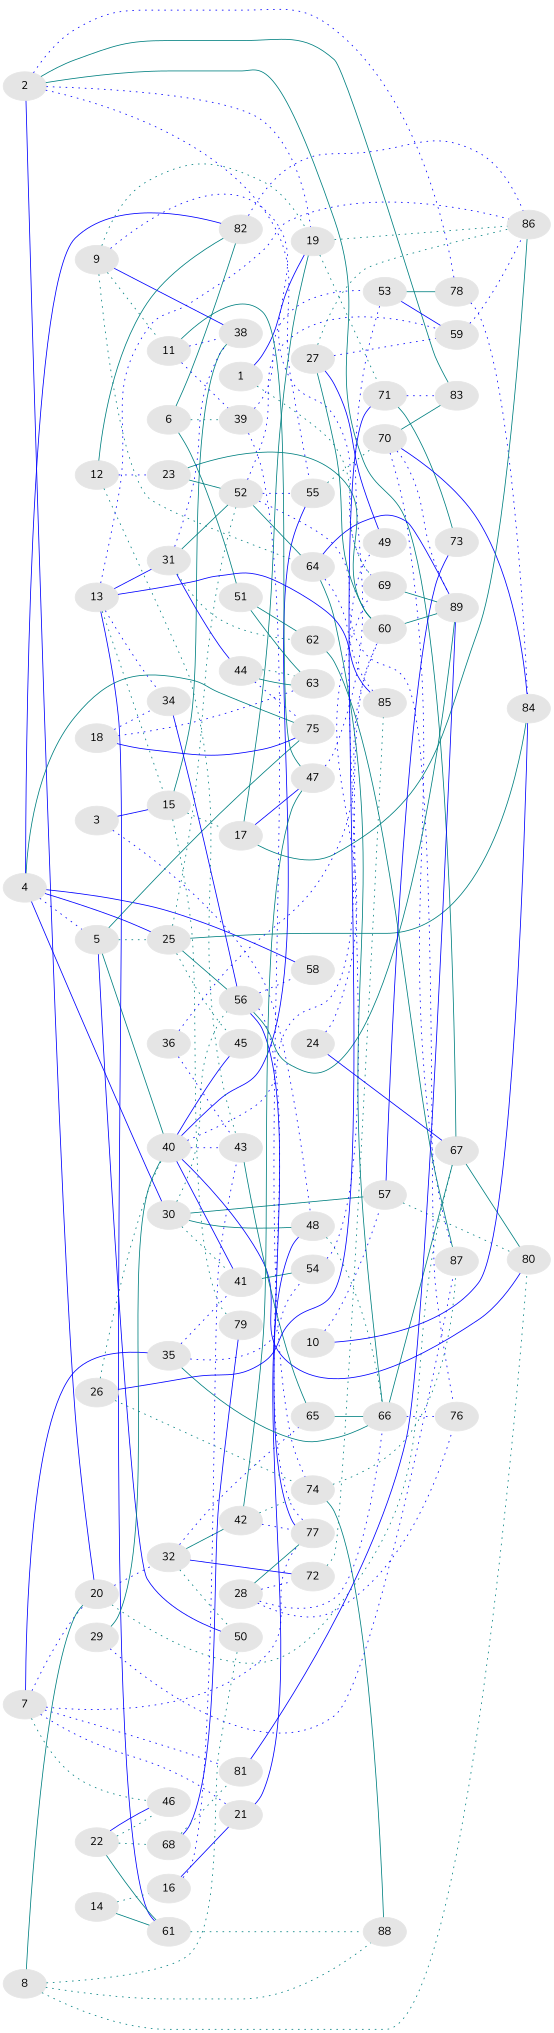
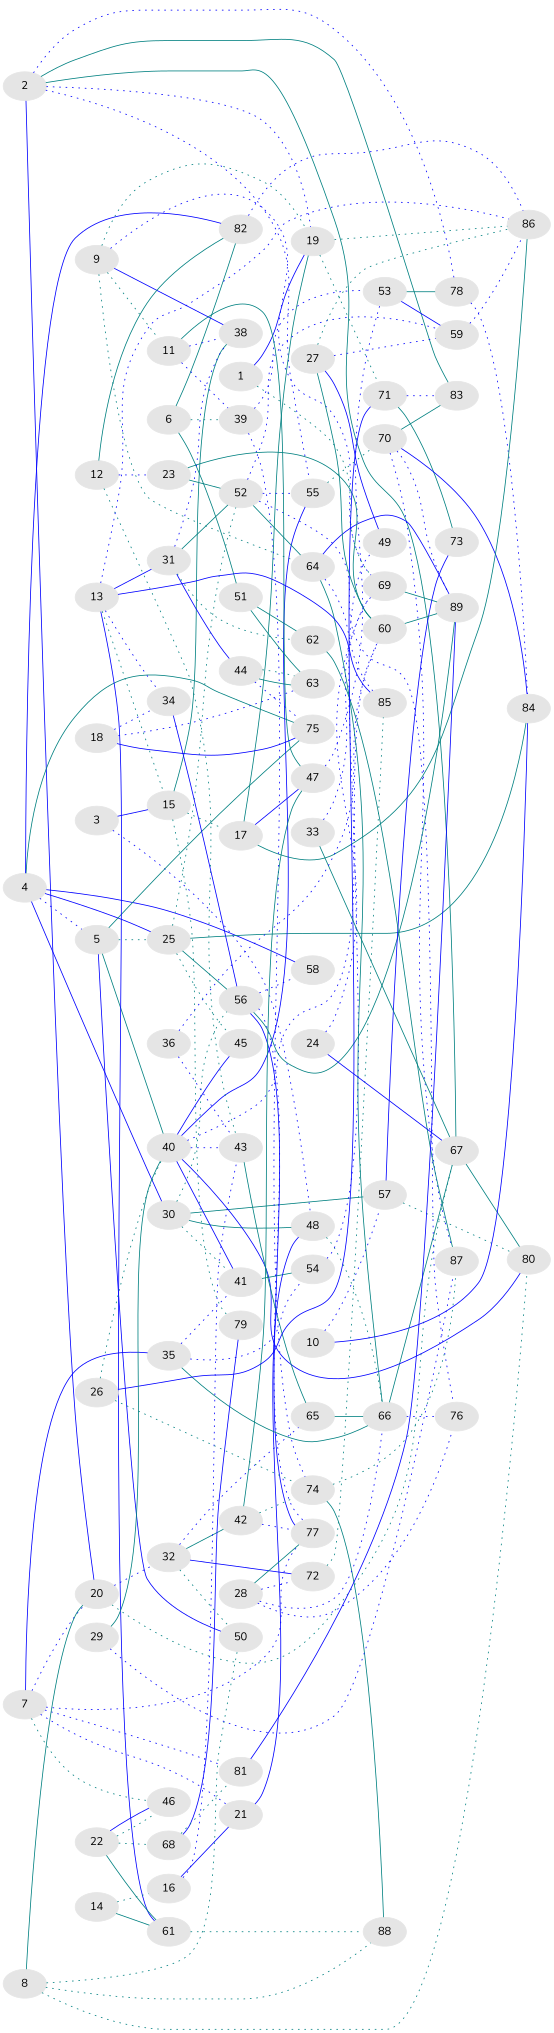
node "33": added
